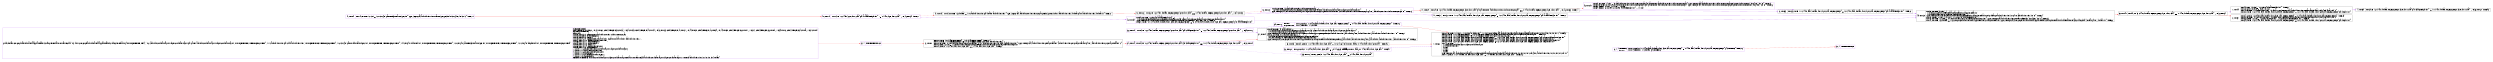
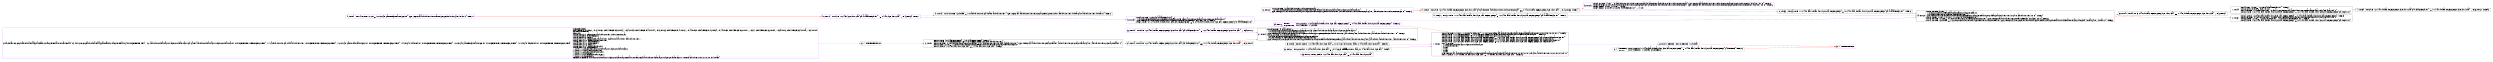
node "42: 0x0023": removed
edge "50: 0x004b" -> "52: 0x0054": now "49: 0x003e" -> "52: 0x0054"
node "58: 0x0075": added
